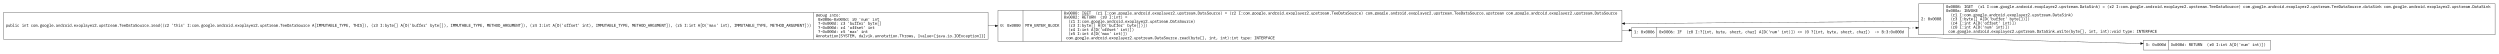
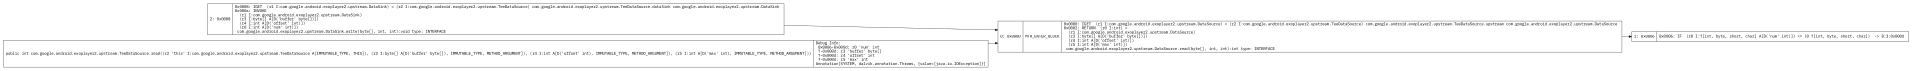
edge "1: 0x0006" -> "2: 0x0008": removed
node "3: 0x000d": removed
